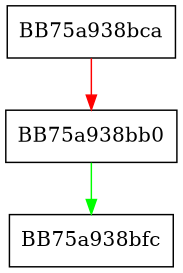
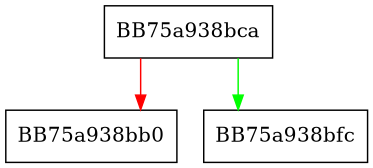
edge "BB75a938bb0" -> "BB75a938bfc": now "BB75a938bca" -> "BB75a938bfc"
